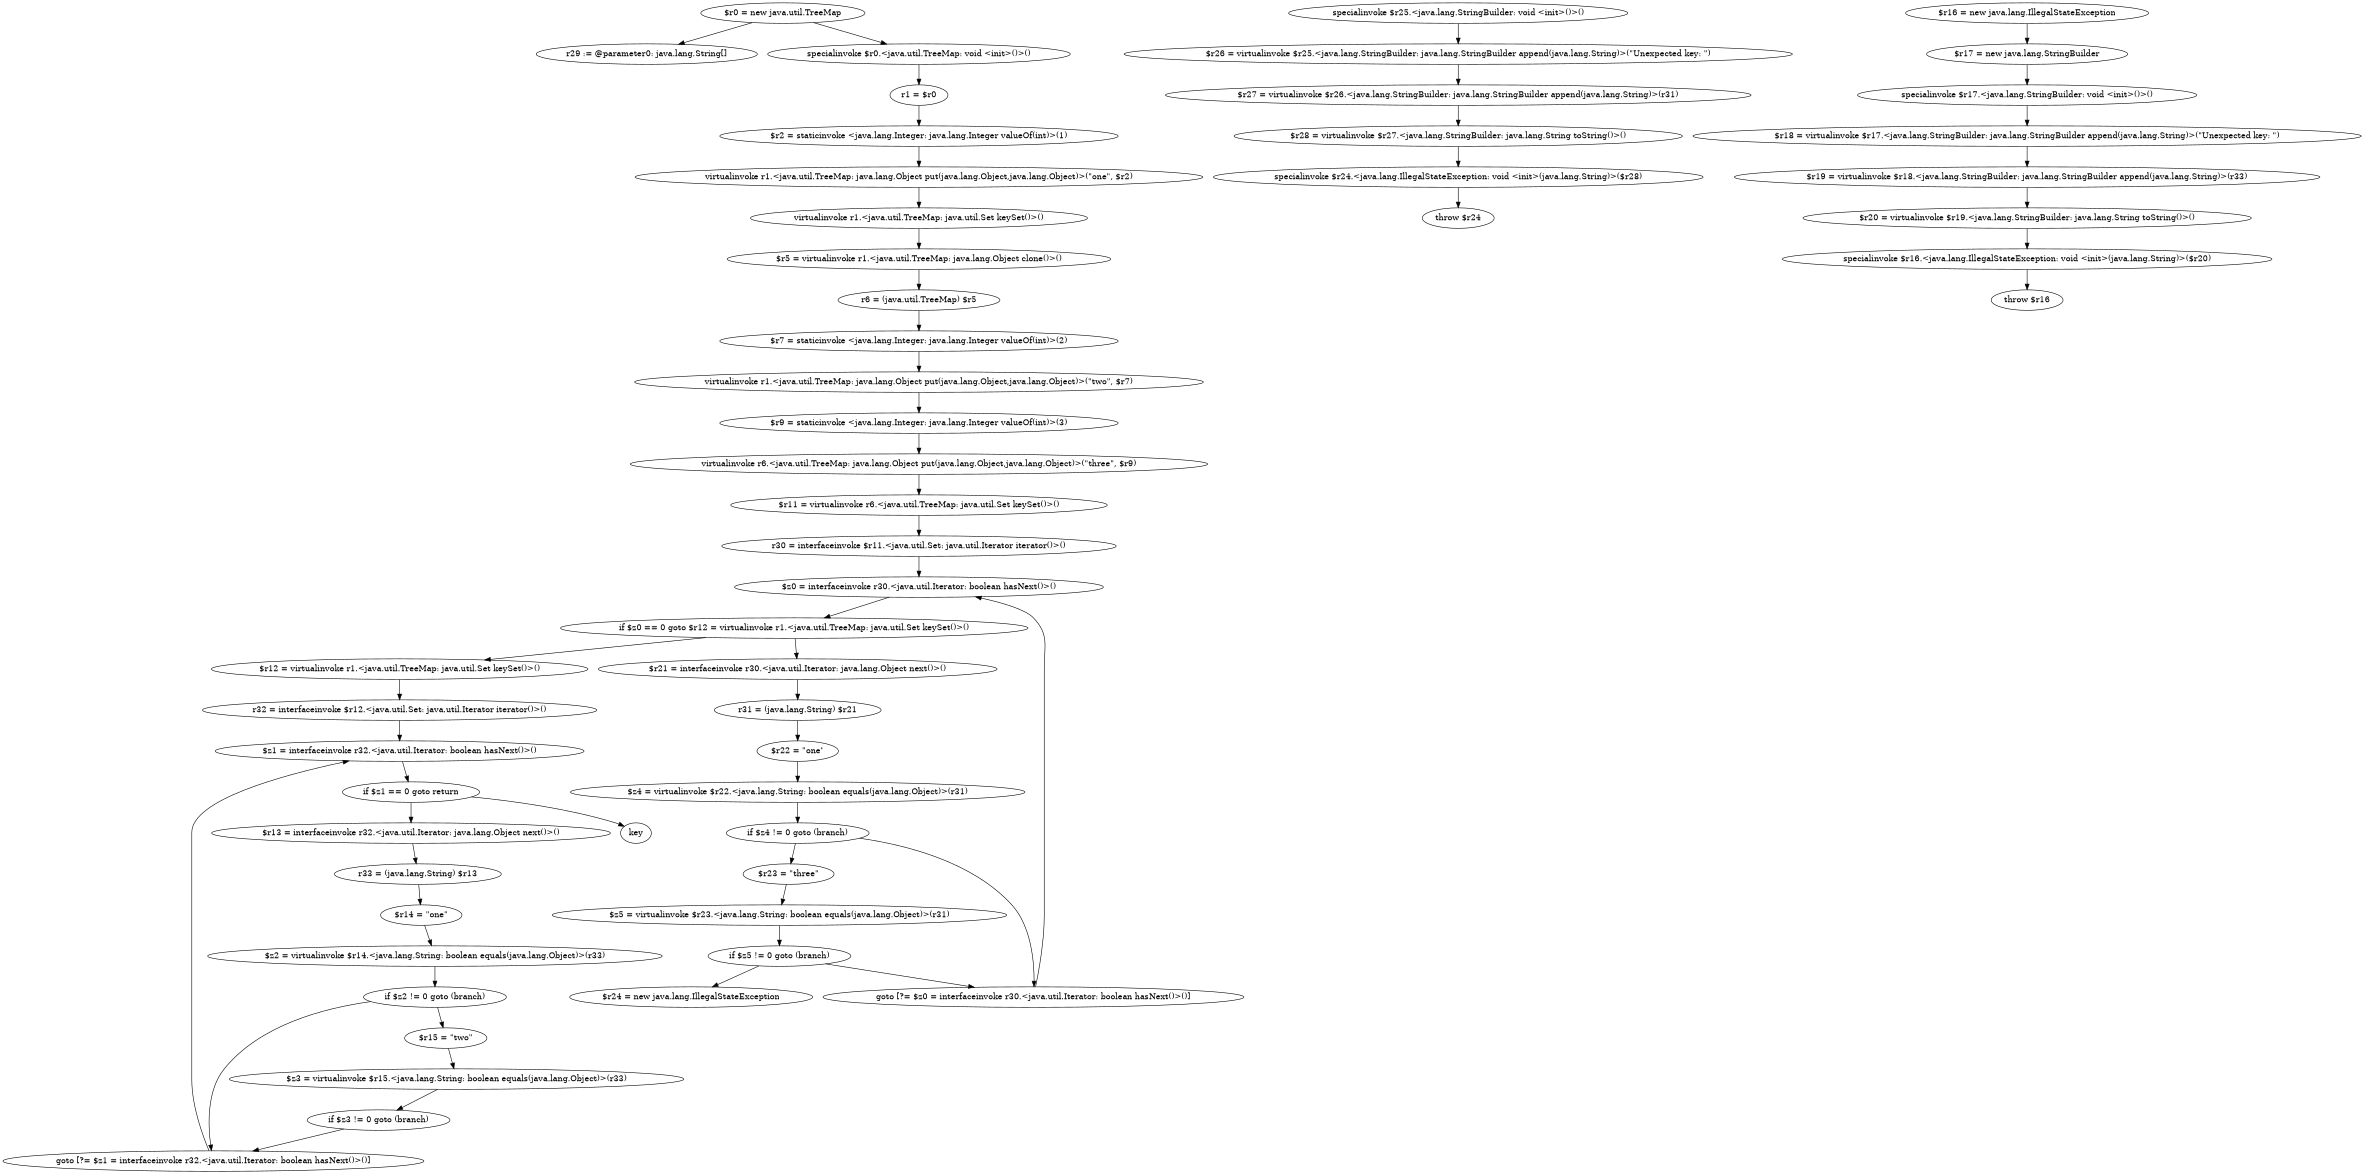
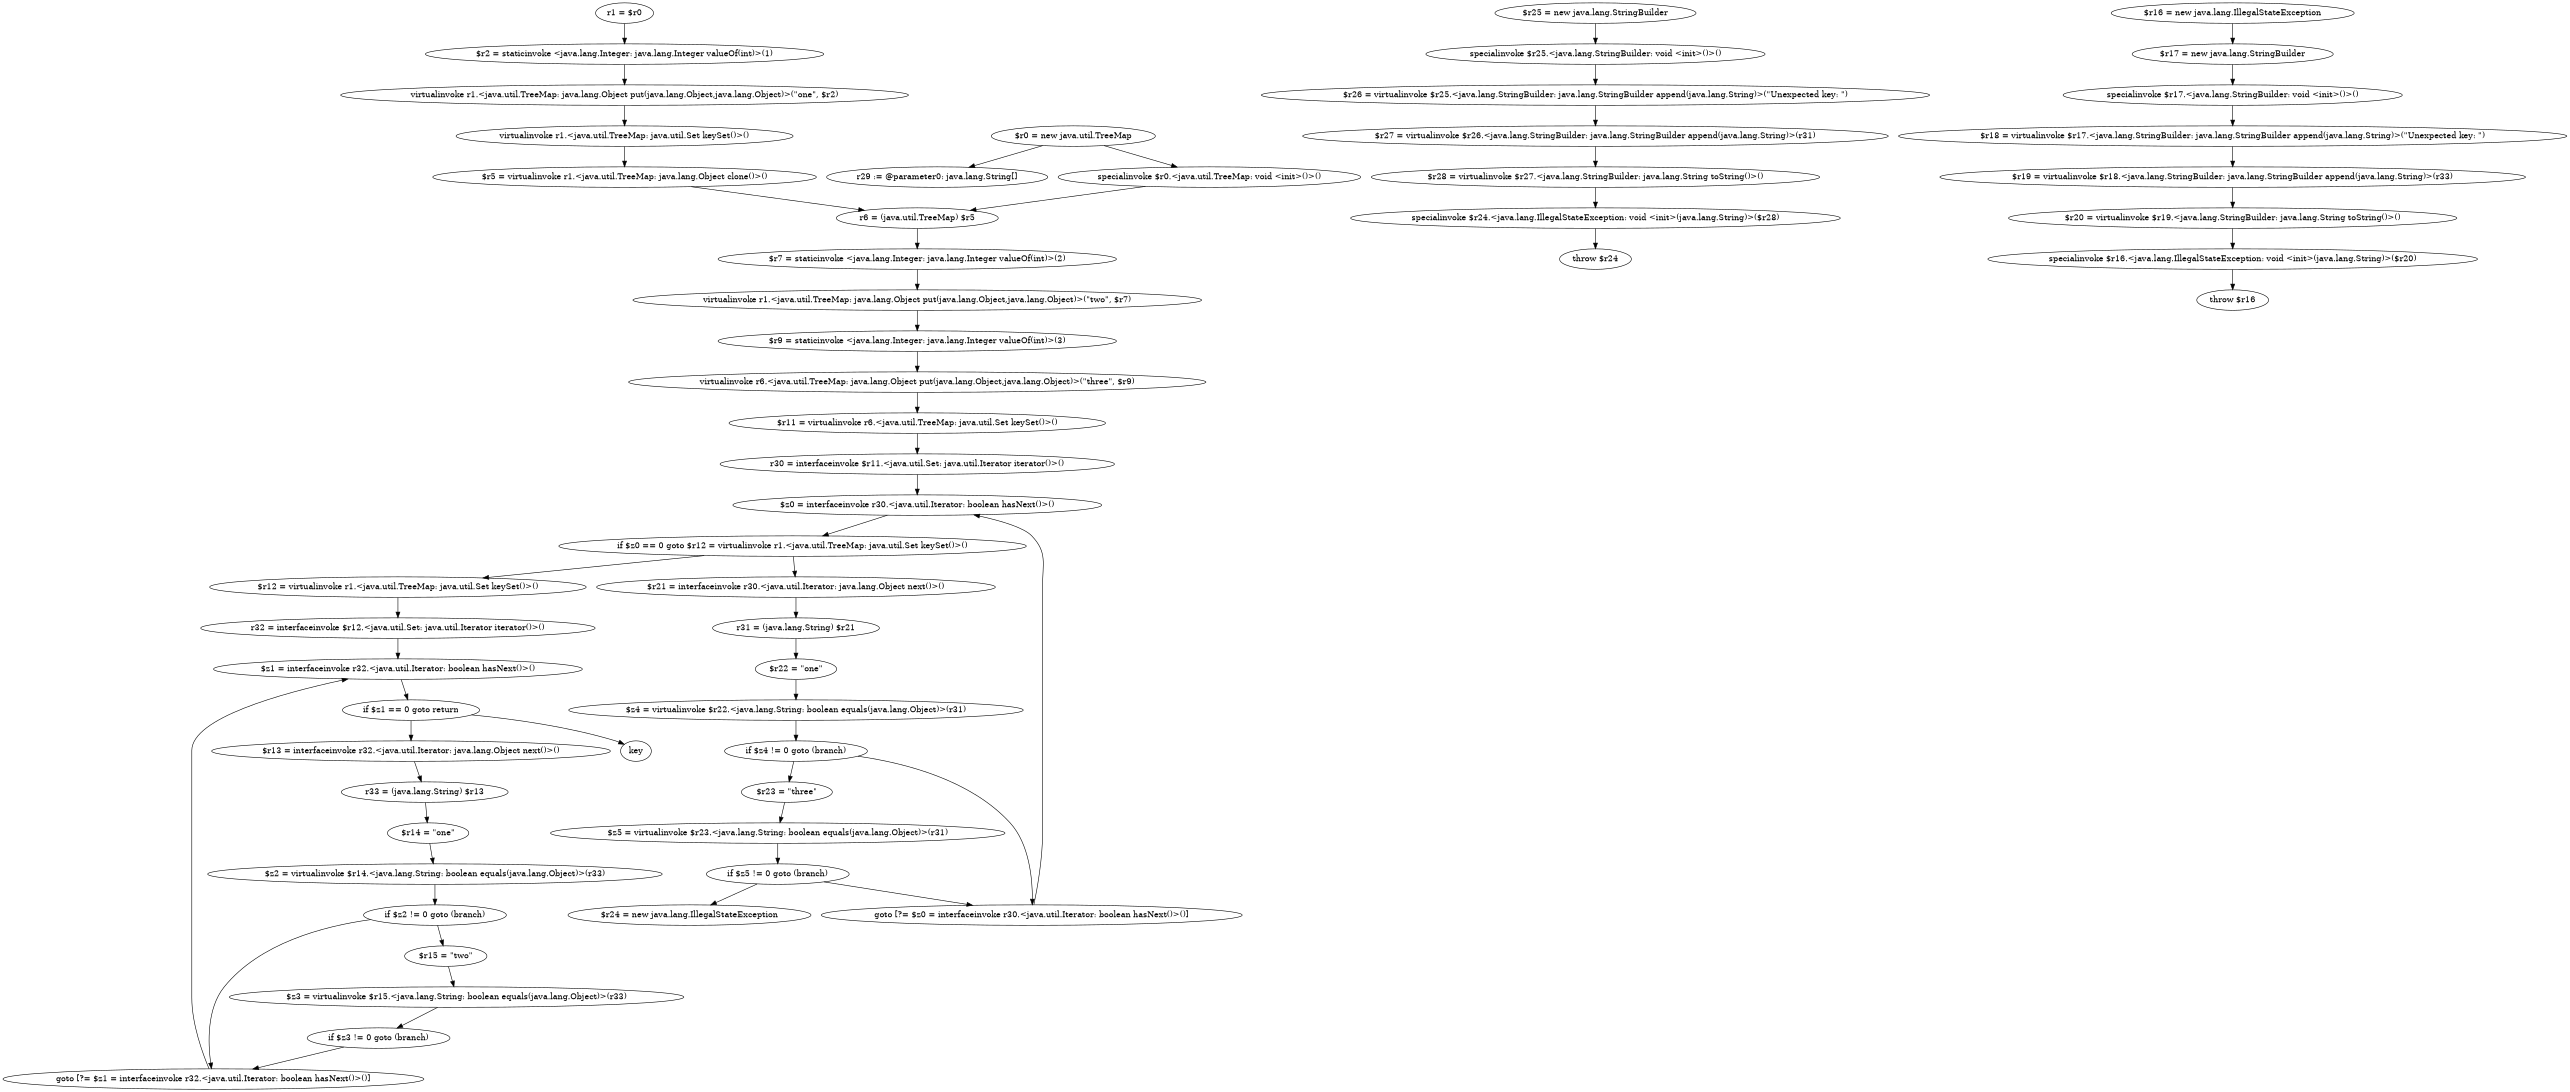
node "$r25 = new java.lang.StringBuilder": added
edge "specialinvoke $r0.<java.util.TreeMap: void <init>()>()" -> "r1 = $r0": now "specialinvoke $r0.<java.util.TreeMap: void <init>()>()" -> "r6 = (java.util.TreeMap) $r5"
